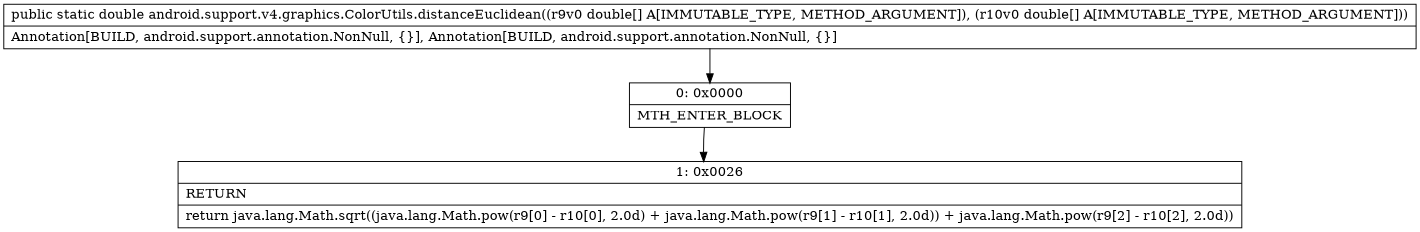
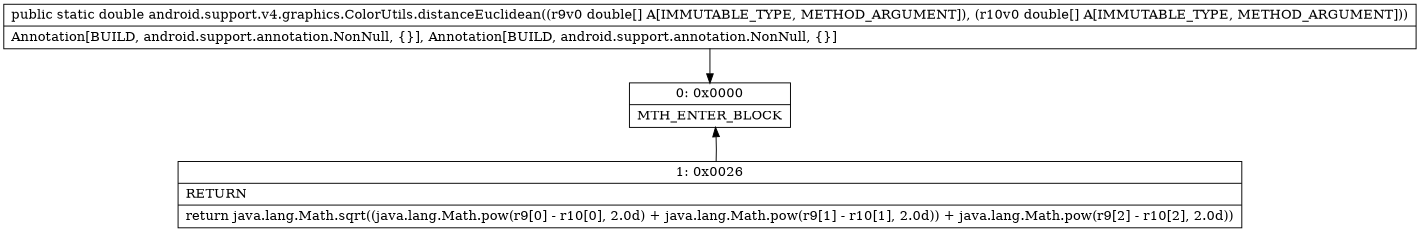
edge "0: 0x0000" -> "1: 0x0026": reversed
